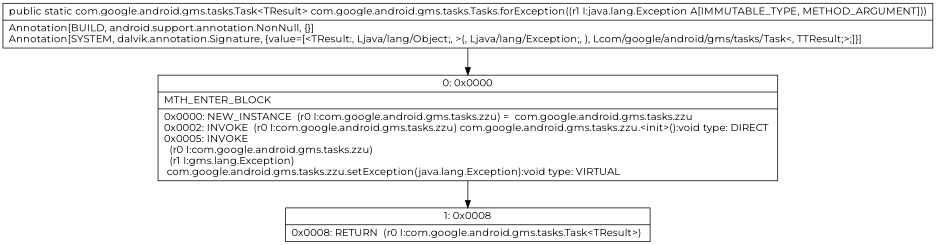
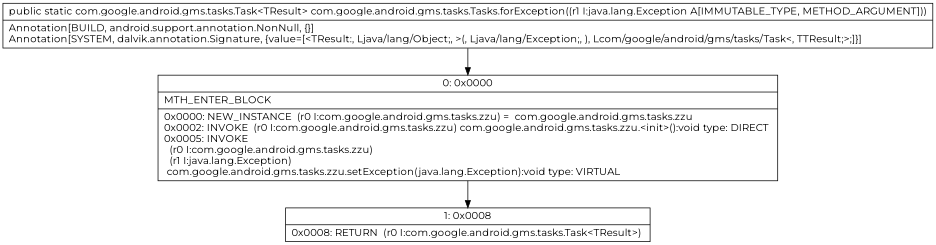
node "0: 0x0000": text "(r1 I:gms.lang.Exception)" -> "(r1 I:java.lang.Exception)"
